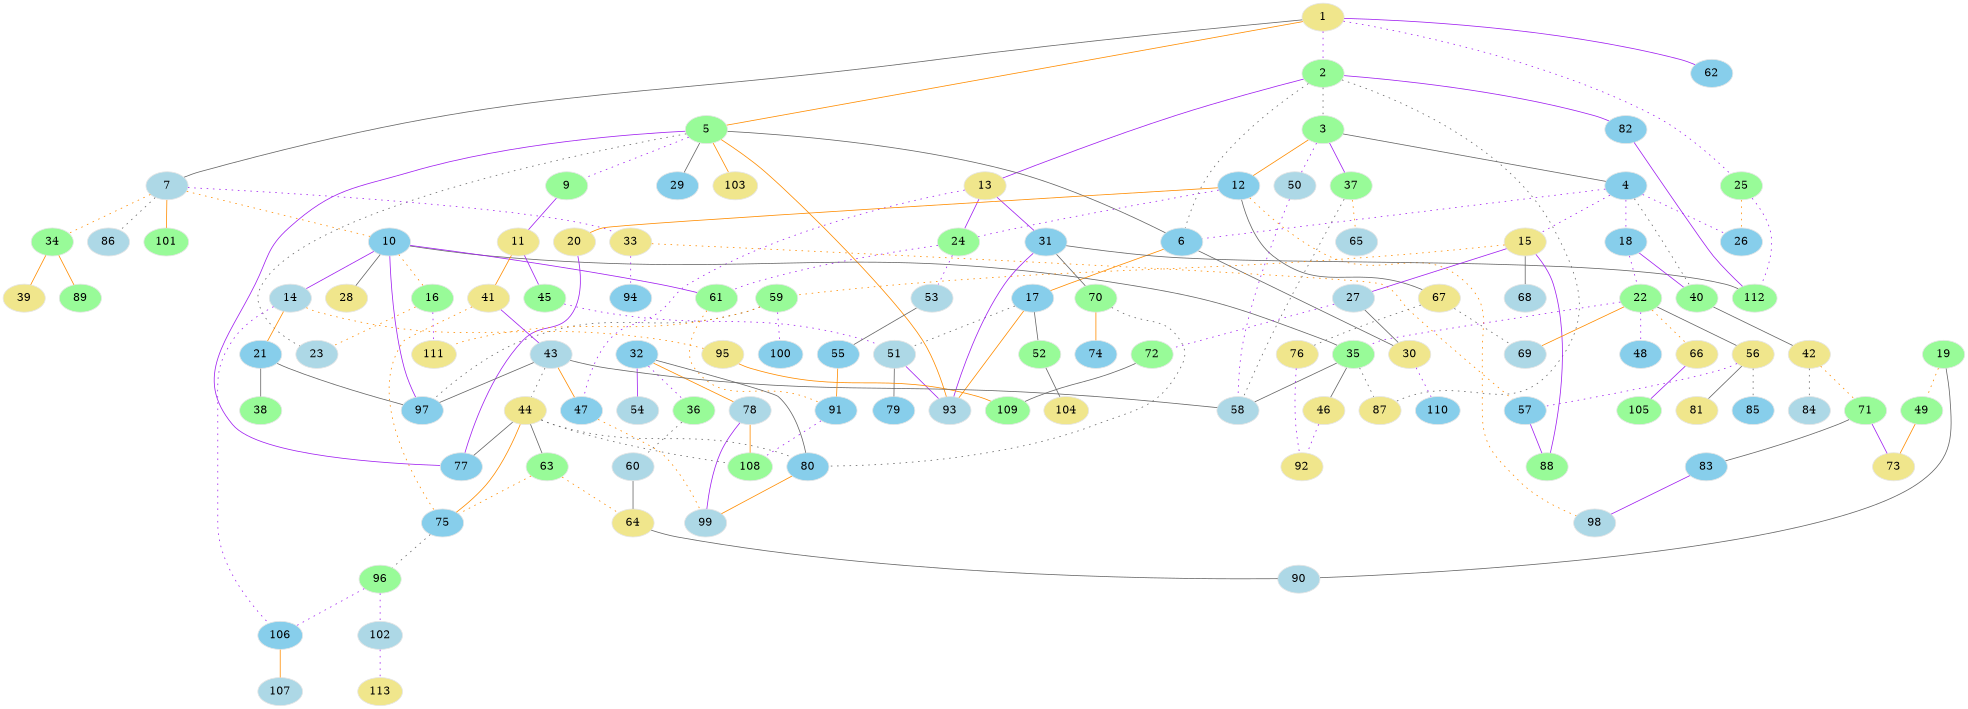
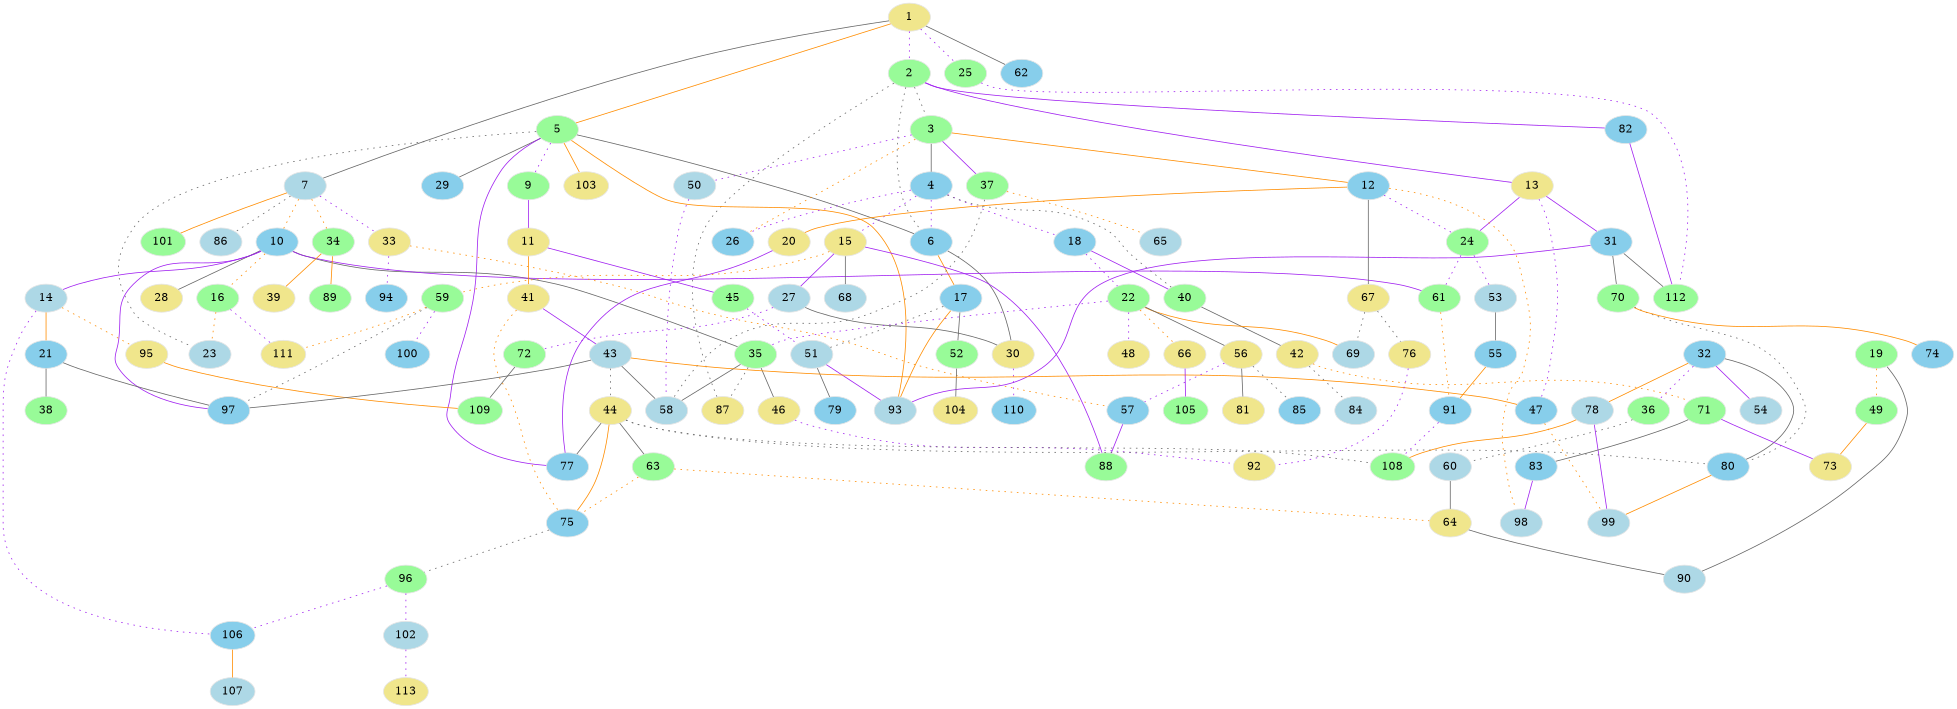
edge "1" -- "62": color purple -> gray40
edge "25" -- "26": now "3" -- "26"
node "48": fillcolor skyblue -> khaki
